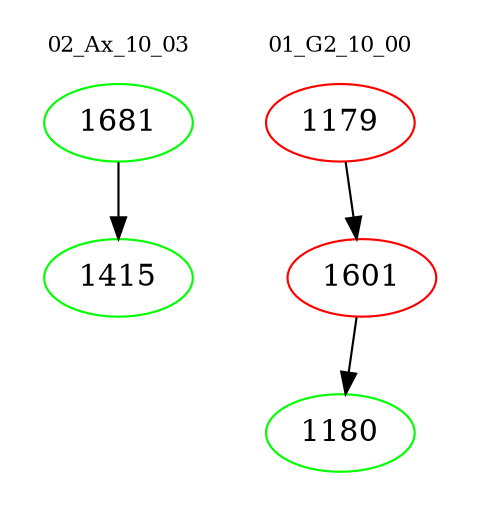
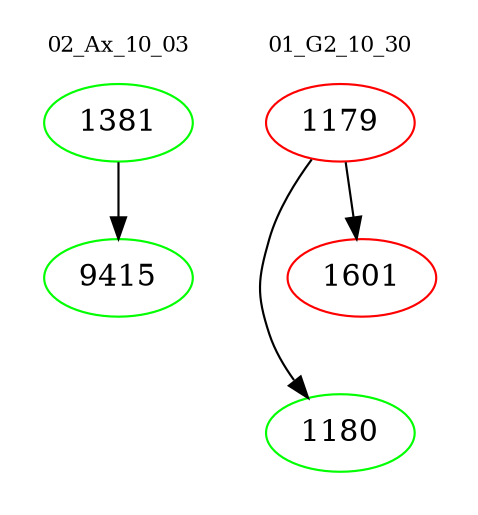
cluster "01_G2_10_00": label "01_G2_10_00" -> "01_G2_10_30"
node "1681": label "1681" -> "1381"
node "1415": label "1415" -> "9415"
edge "1601" -> "1180": now "1179" -> "1180"
